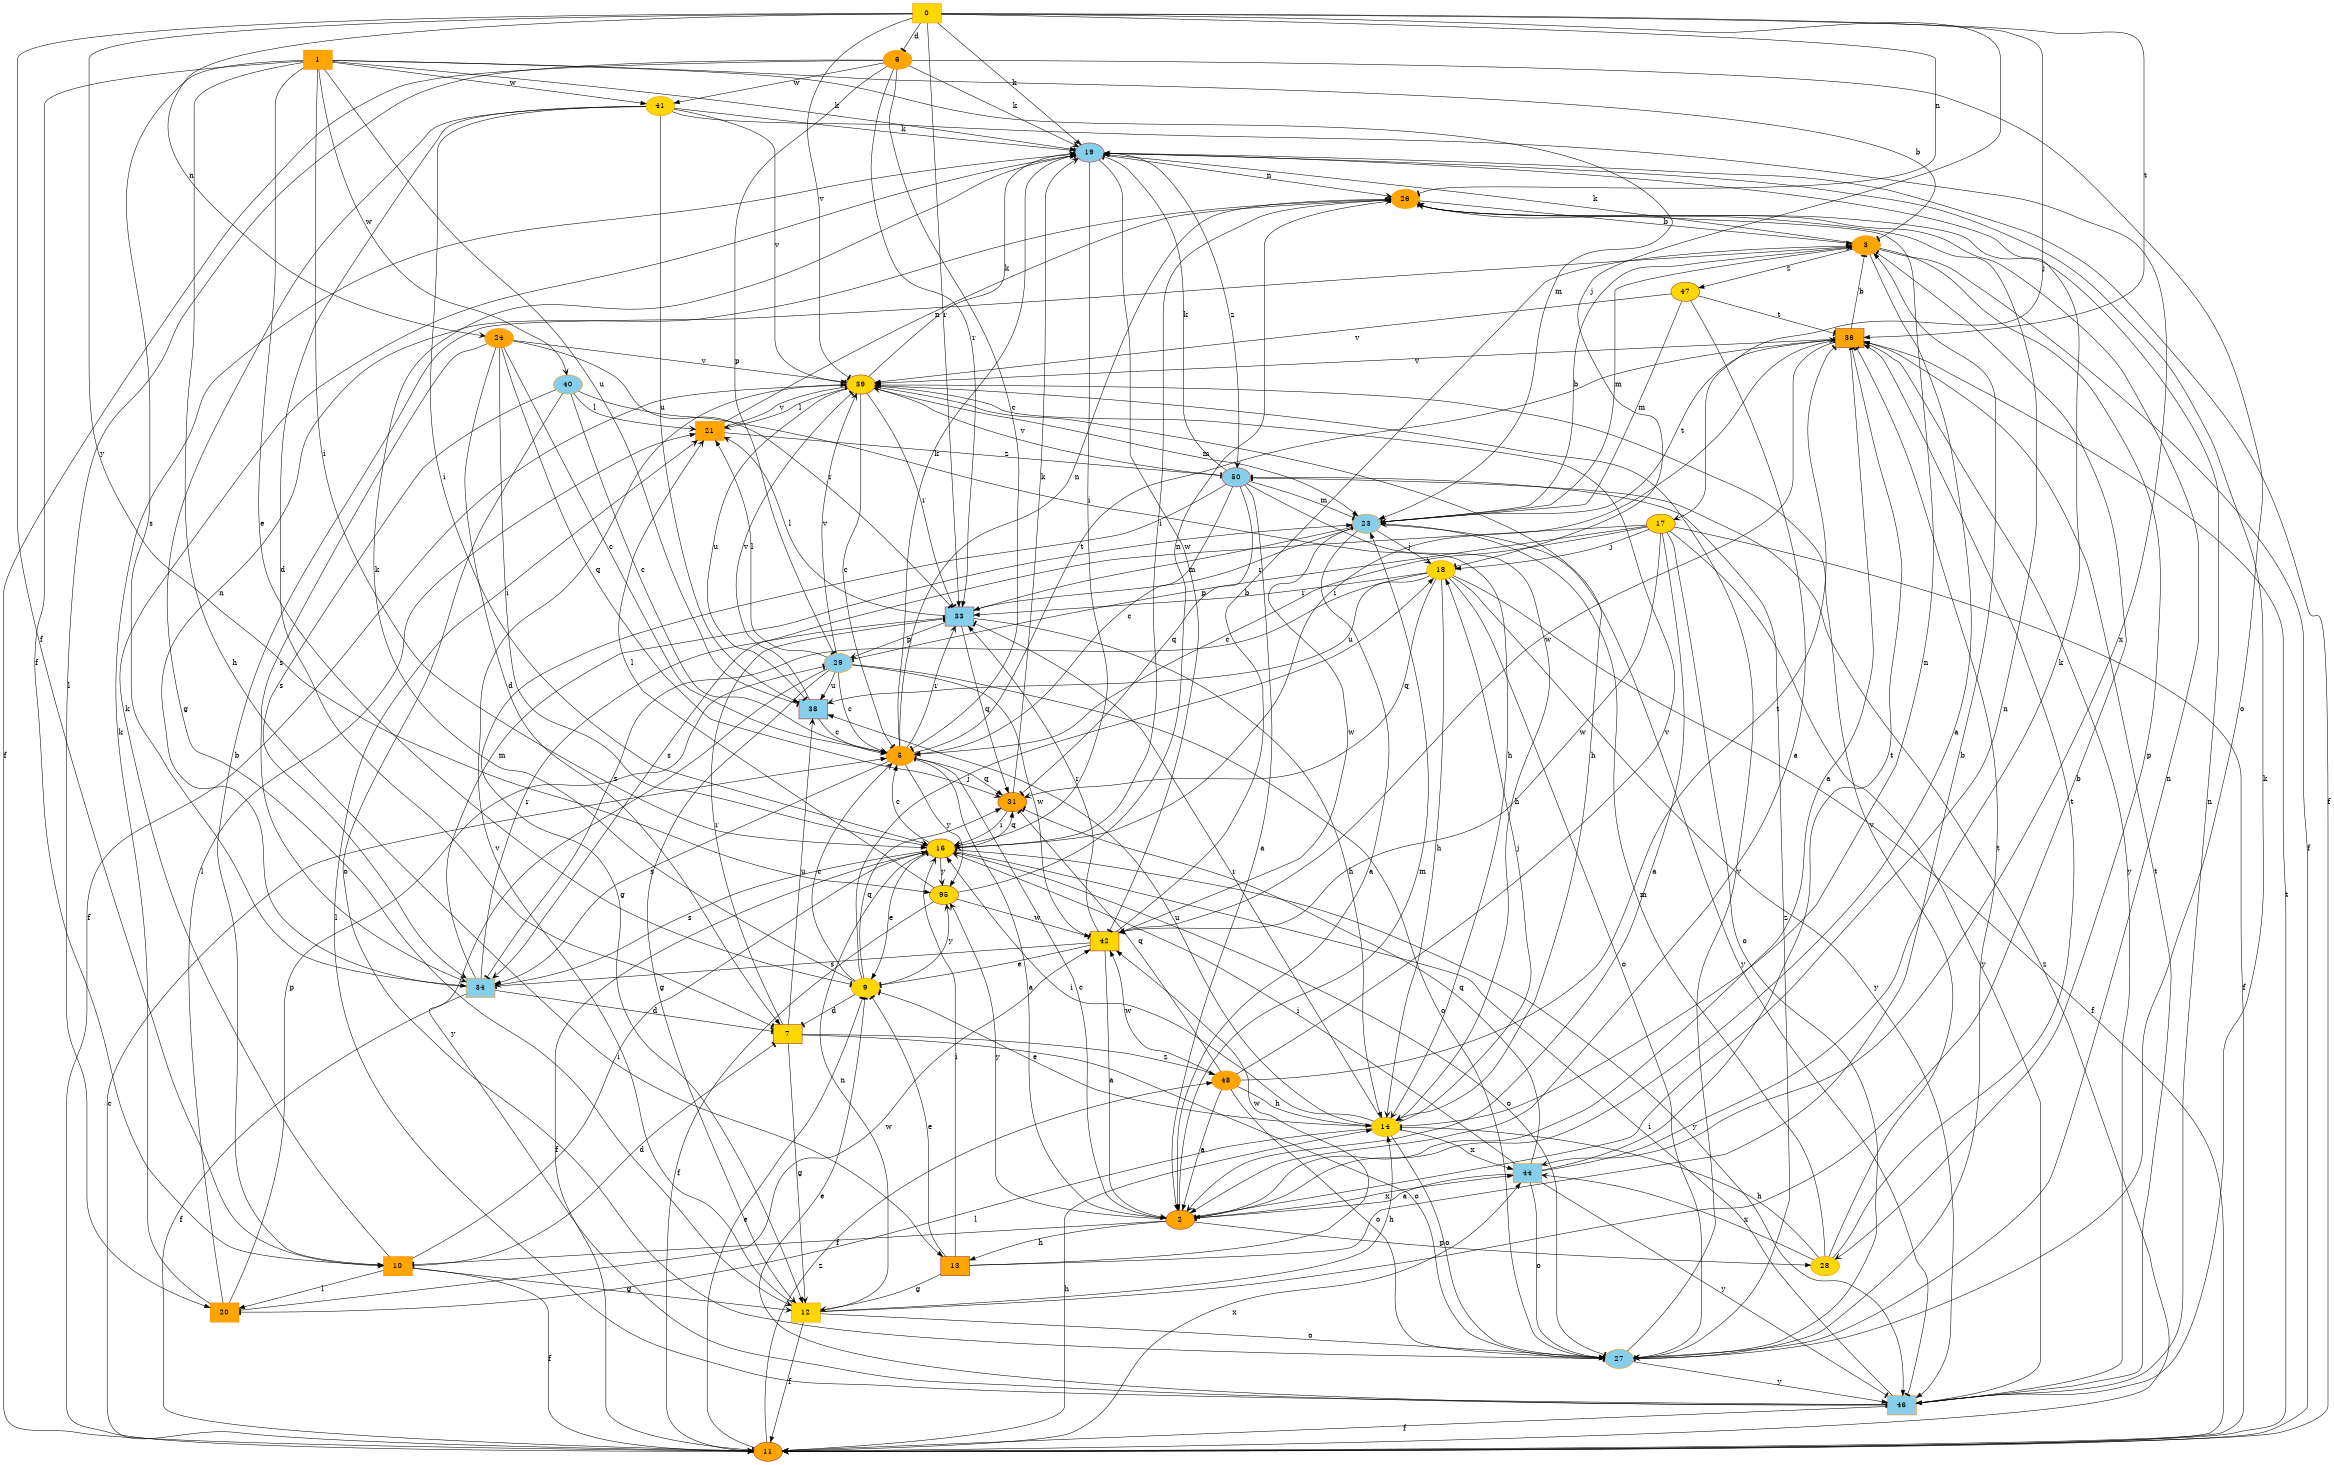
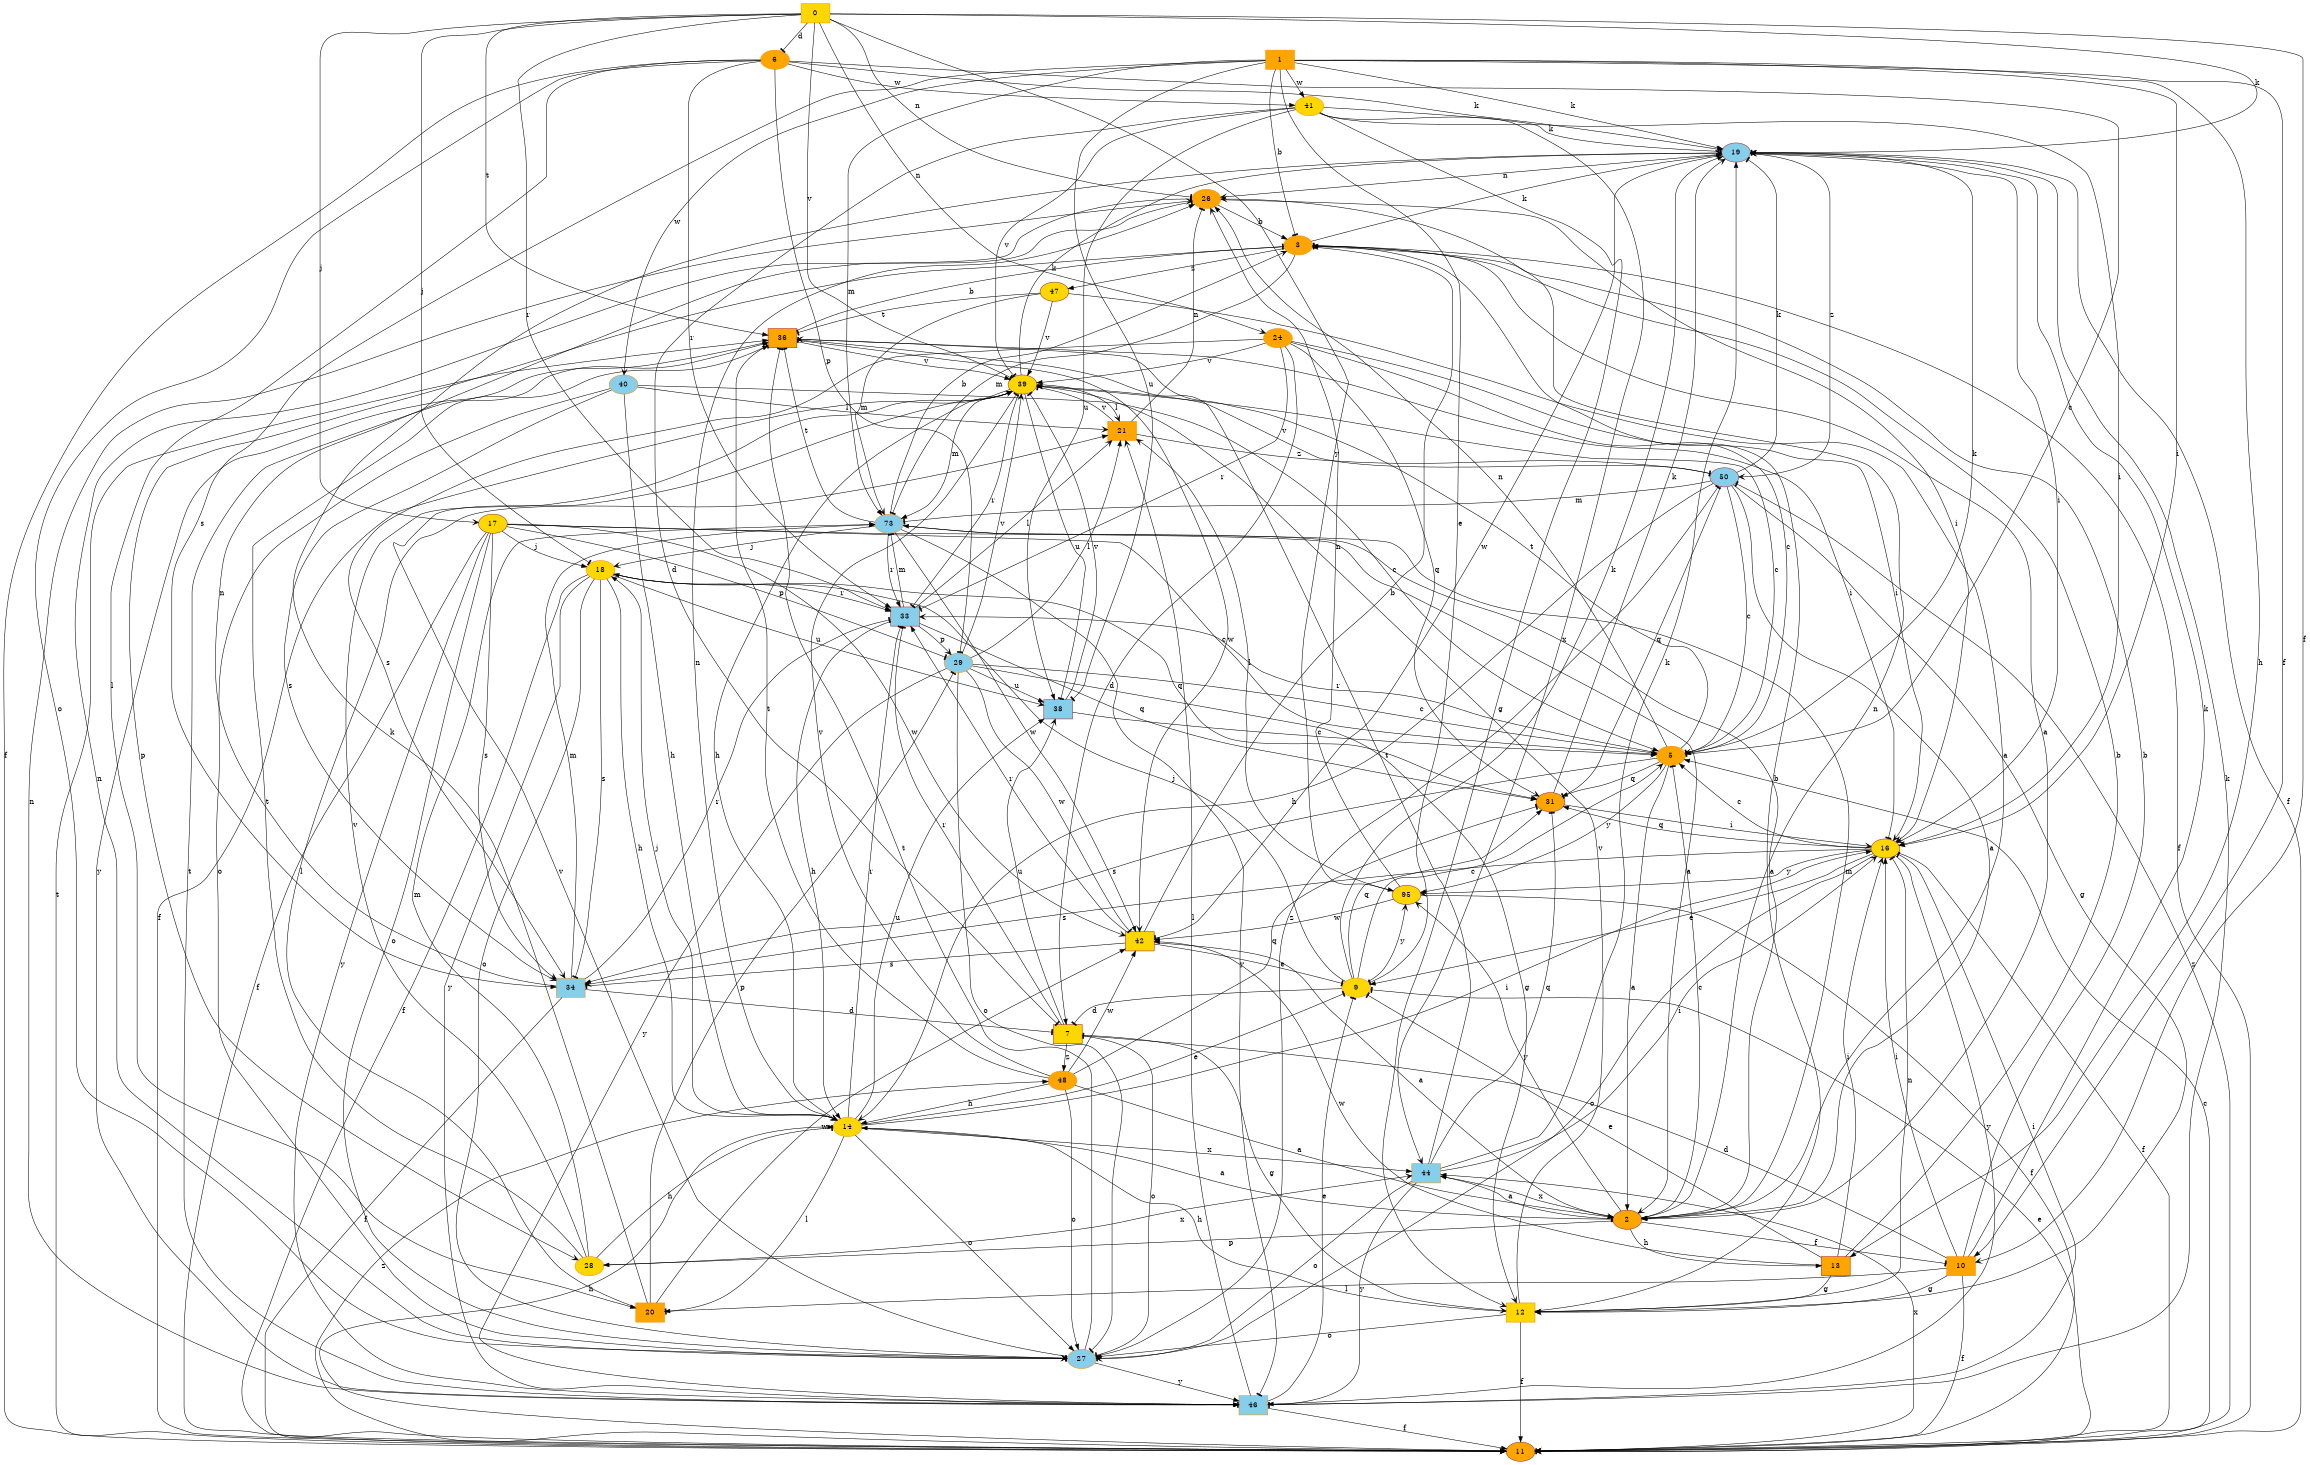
node "23": label "23" -> "73"
edge "36" -> "2": now "14" -> "2"
